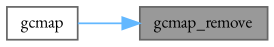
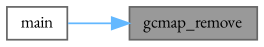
node "gcmap": label "gcmap" -> "main"
